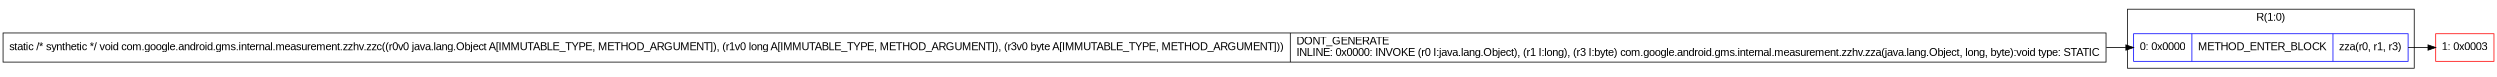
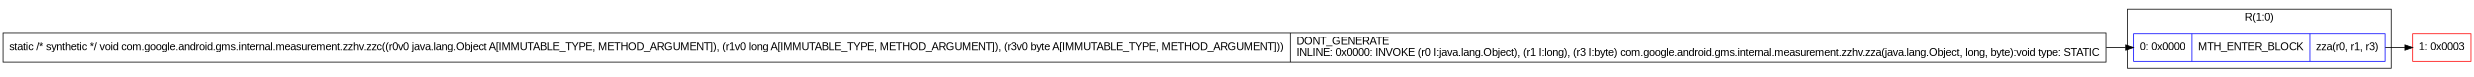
node "0: 0x0000": text "METHOD_ENTER_BLOCK" -> "MTH_ENTER_BLOCK"
